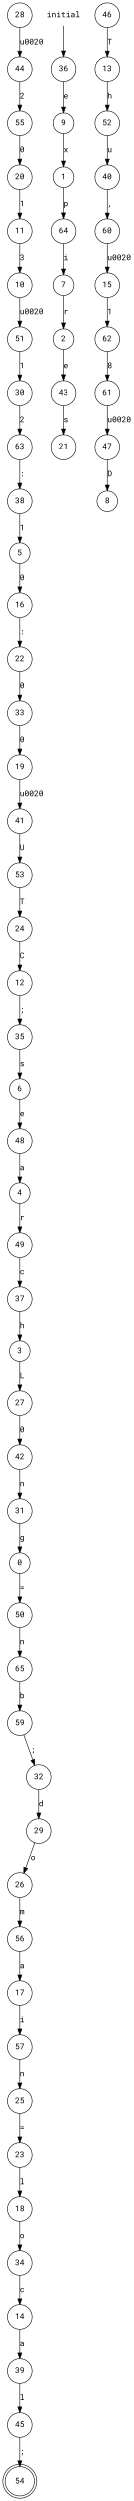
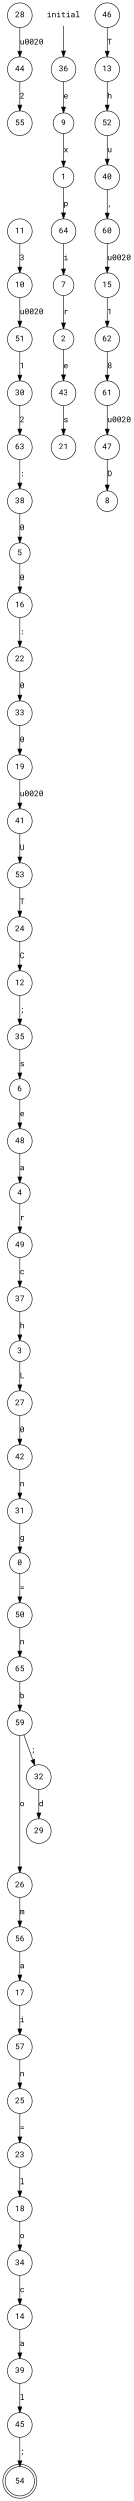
node "20": removed
edge "38" -> "5": label "1" -> "0"
edge "29" -> "26": now "59" -> "26"
